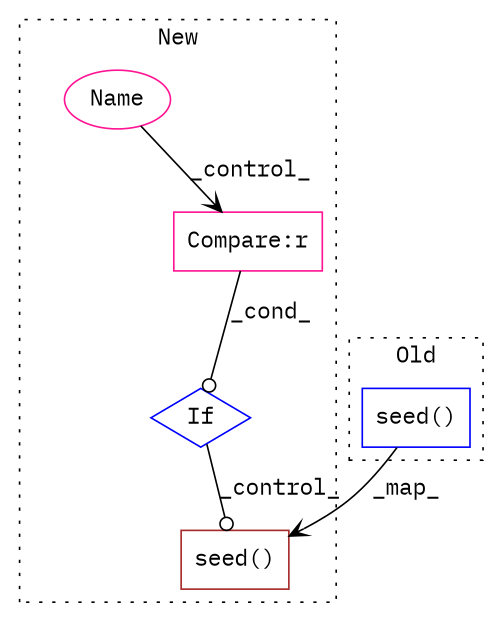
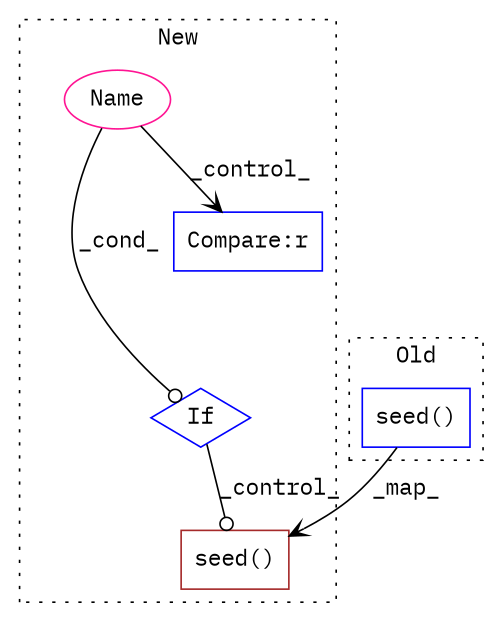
node "Compare:r": color deeppink -> blue
edge "Compare:r" -> "If": now "Name" -> "If"
